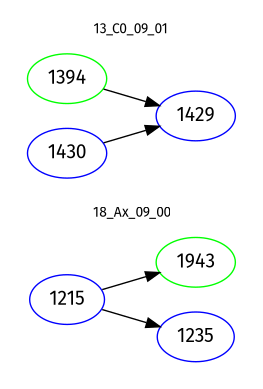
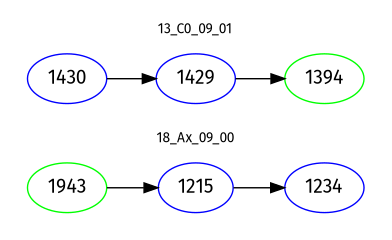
edge "1394" -> "1429": reversed
edge "1215" -> "1943": reversed
node "1235": label "1235" -> "1234"
